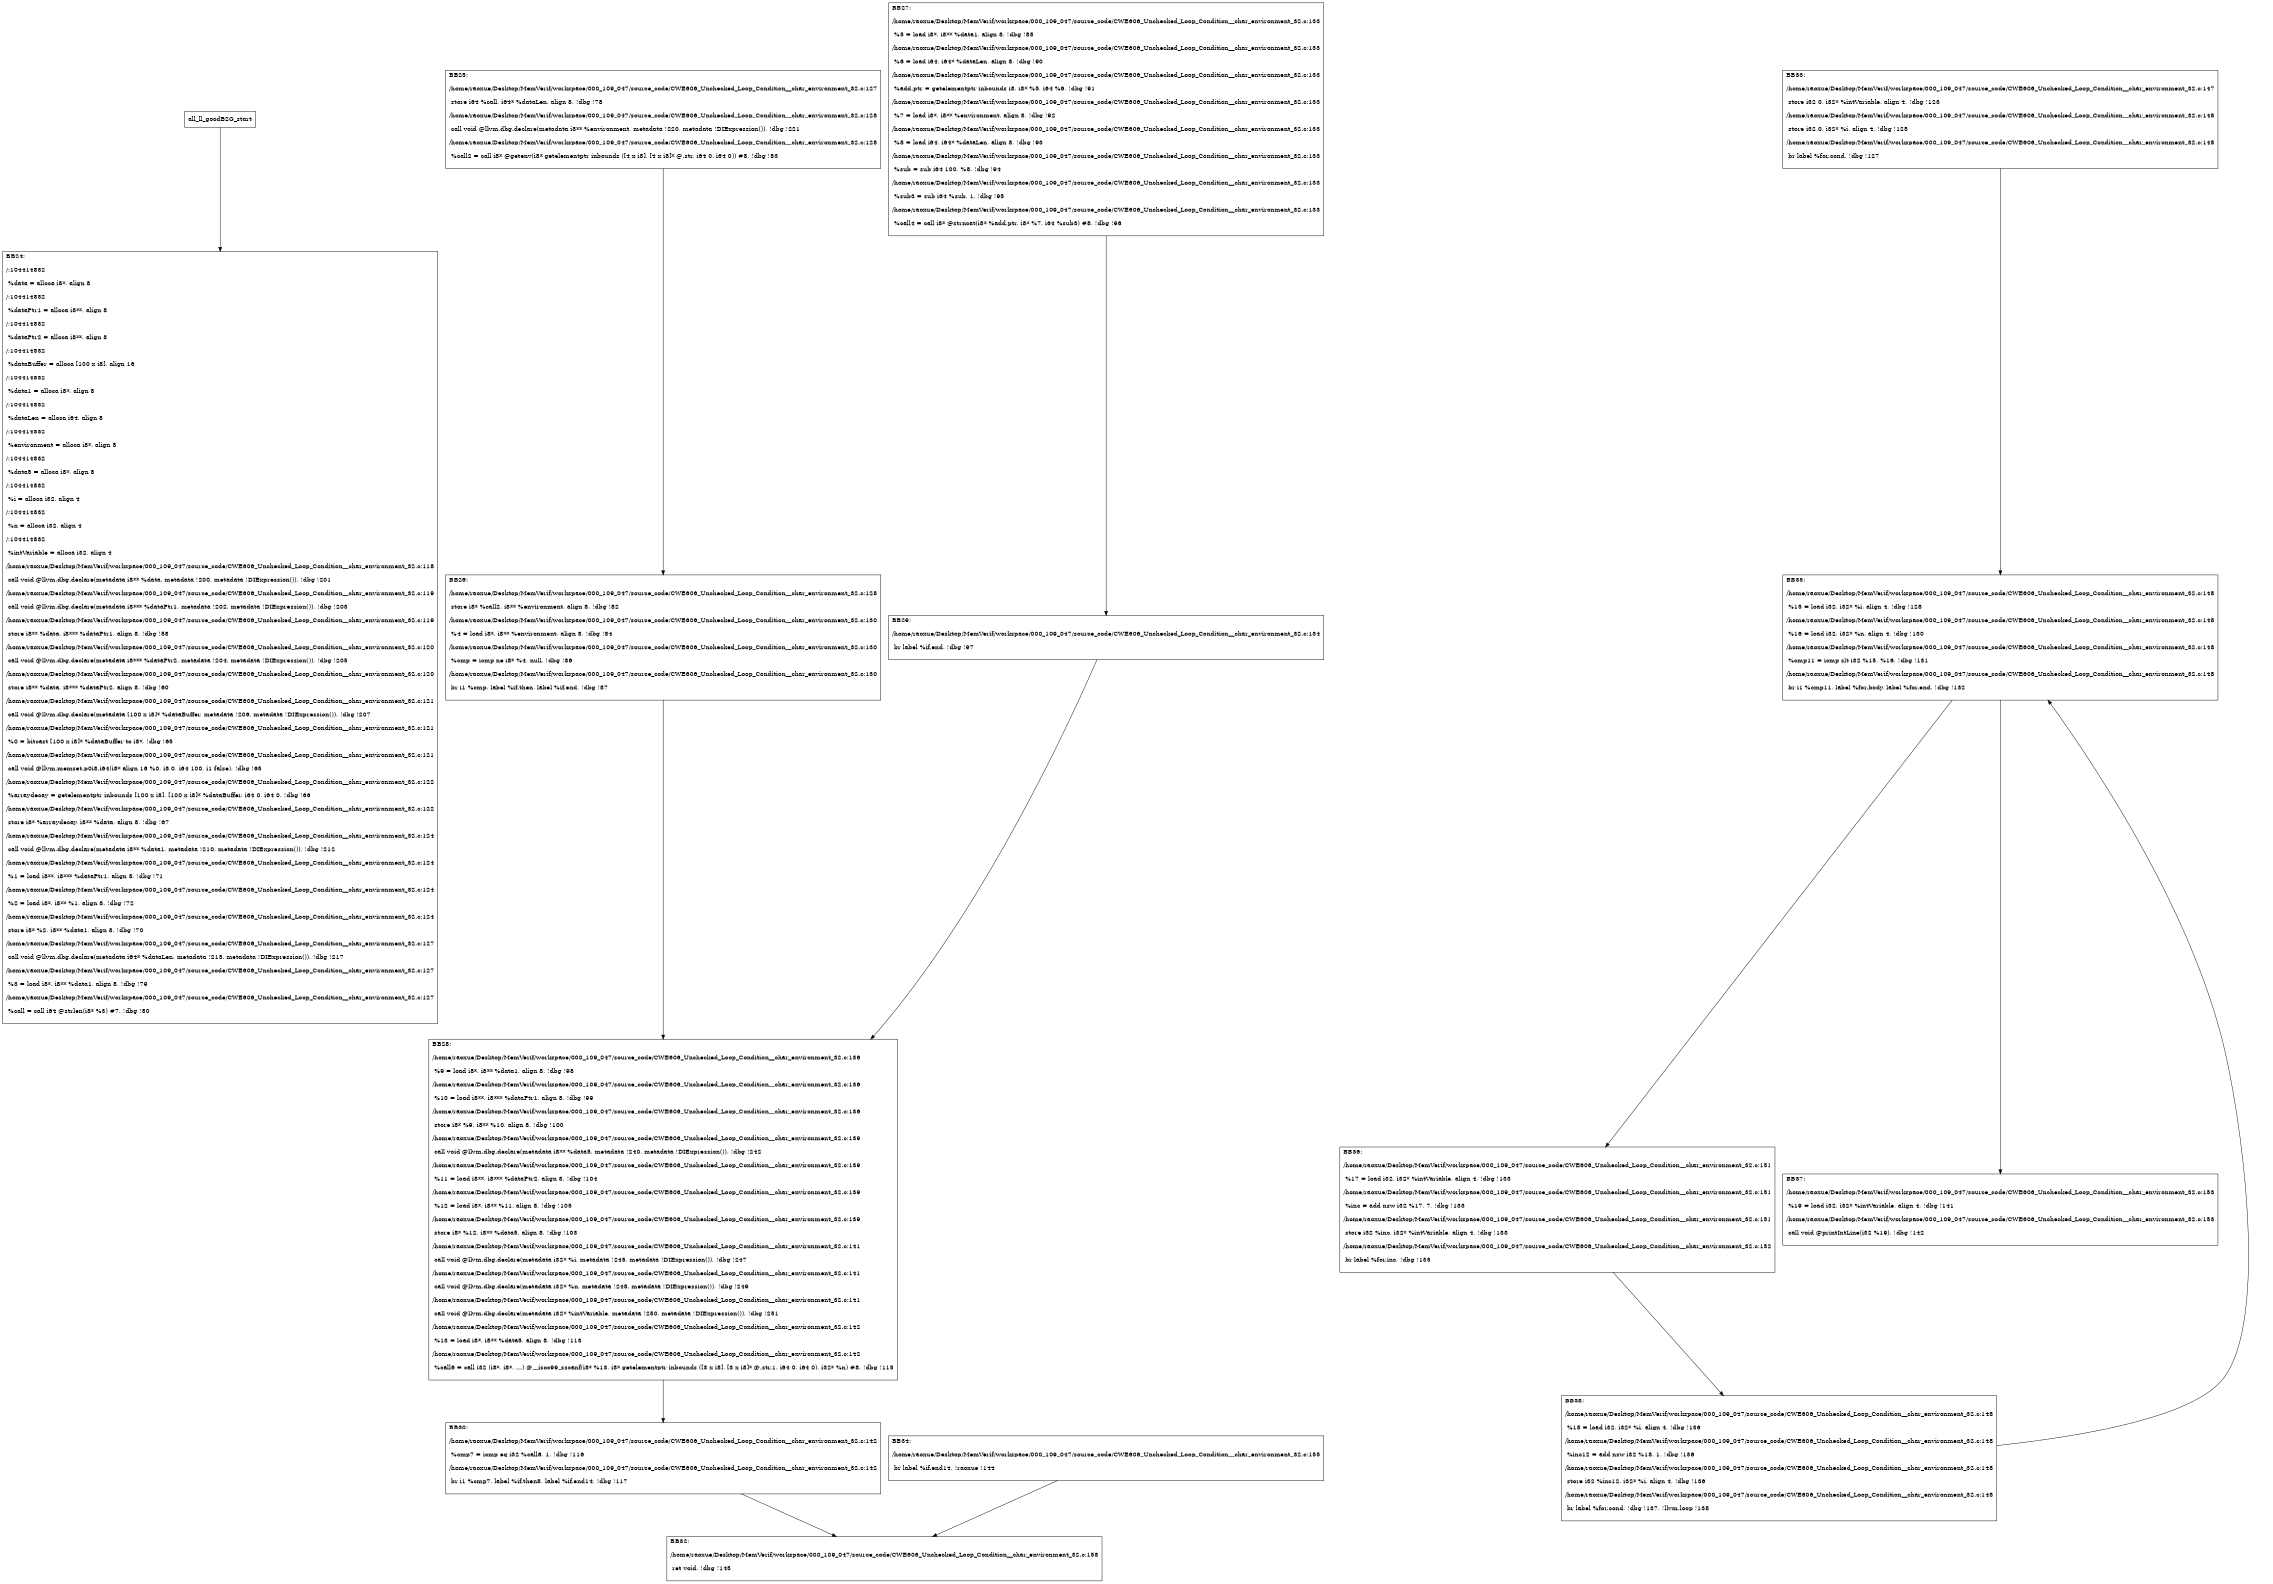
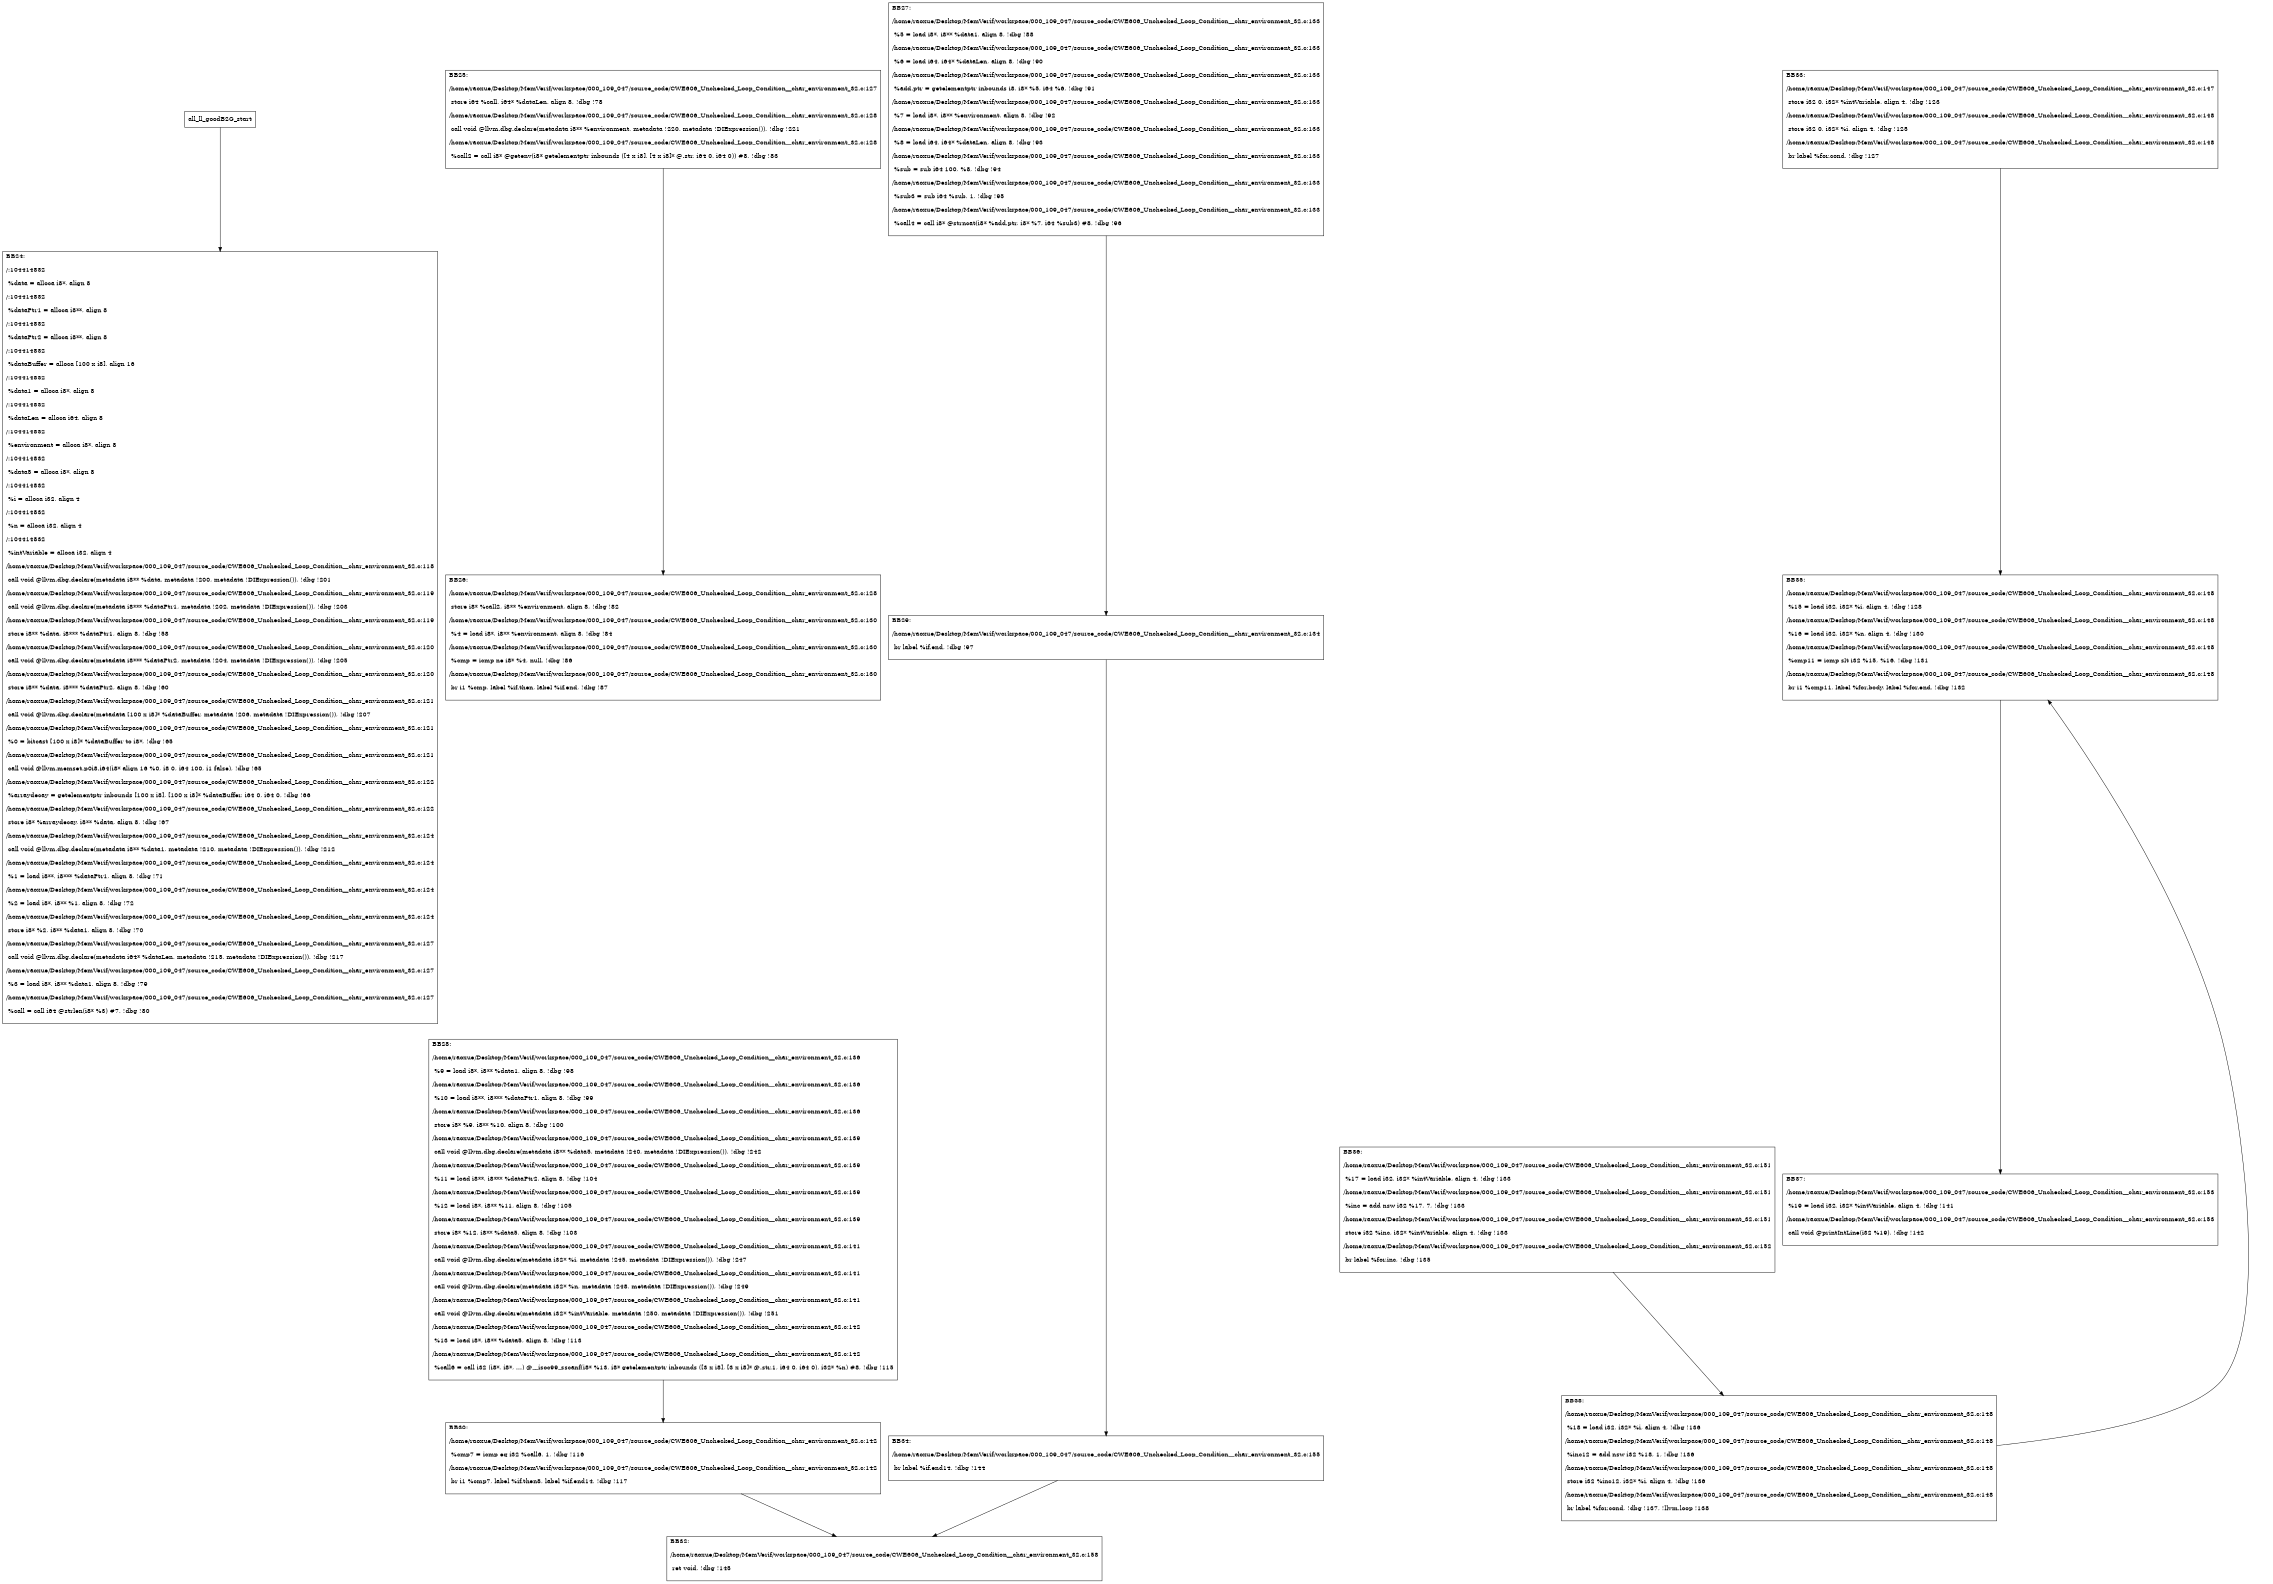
edge "BB29:" -> "BB28:": now "BB29:" -> "BB34:"
edge "BB26:" -> "BB28:": removed
edge "BB35:" -> "BB36:": removed
node "BB34:": text "br label %if.end14, !raoxue !144" -> "br label %if.end14, !dbg !144"
